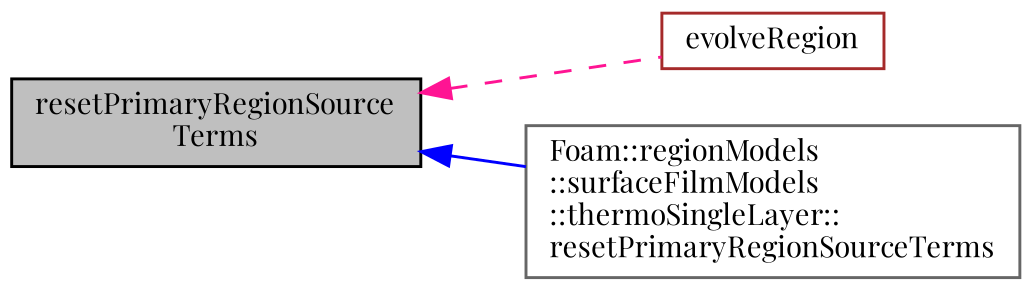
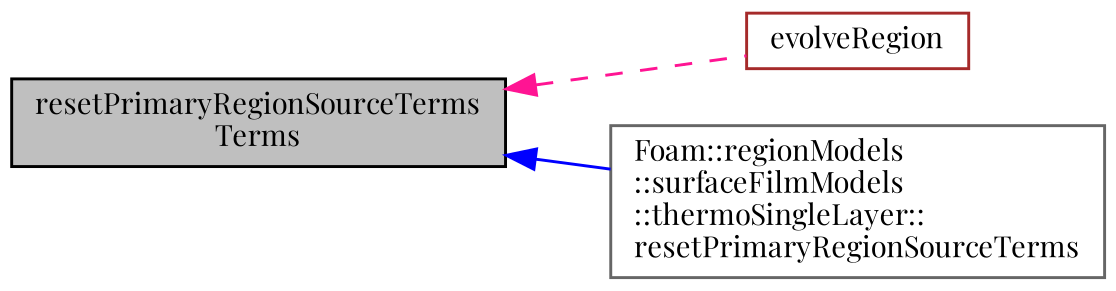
node "resetPrimaryRegionSource Terms": label "resetPrimaryRegionSource Terms" -> "resetPrimaryRegionSourceTerms Terms"
